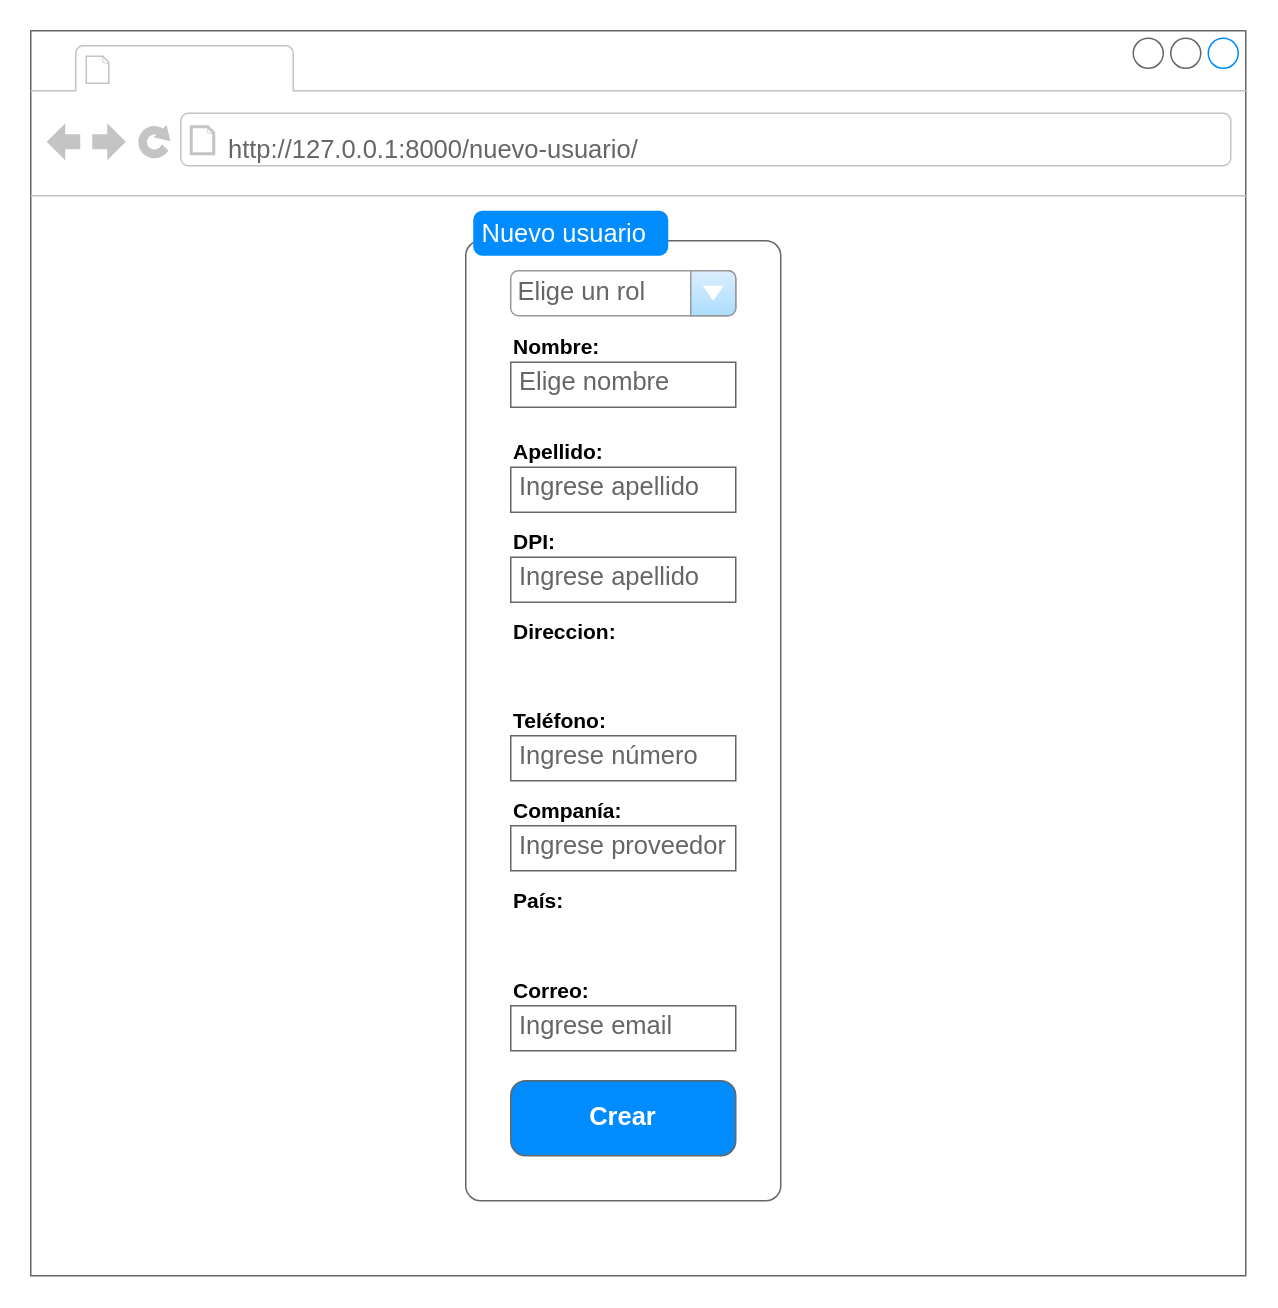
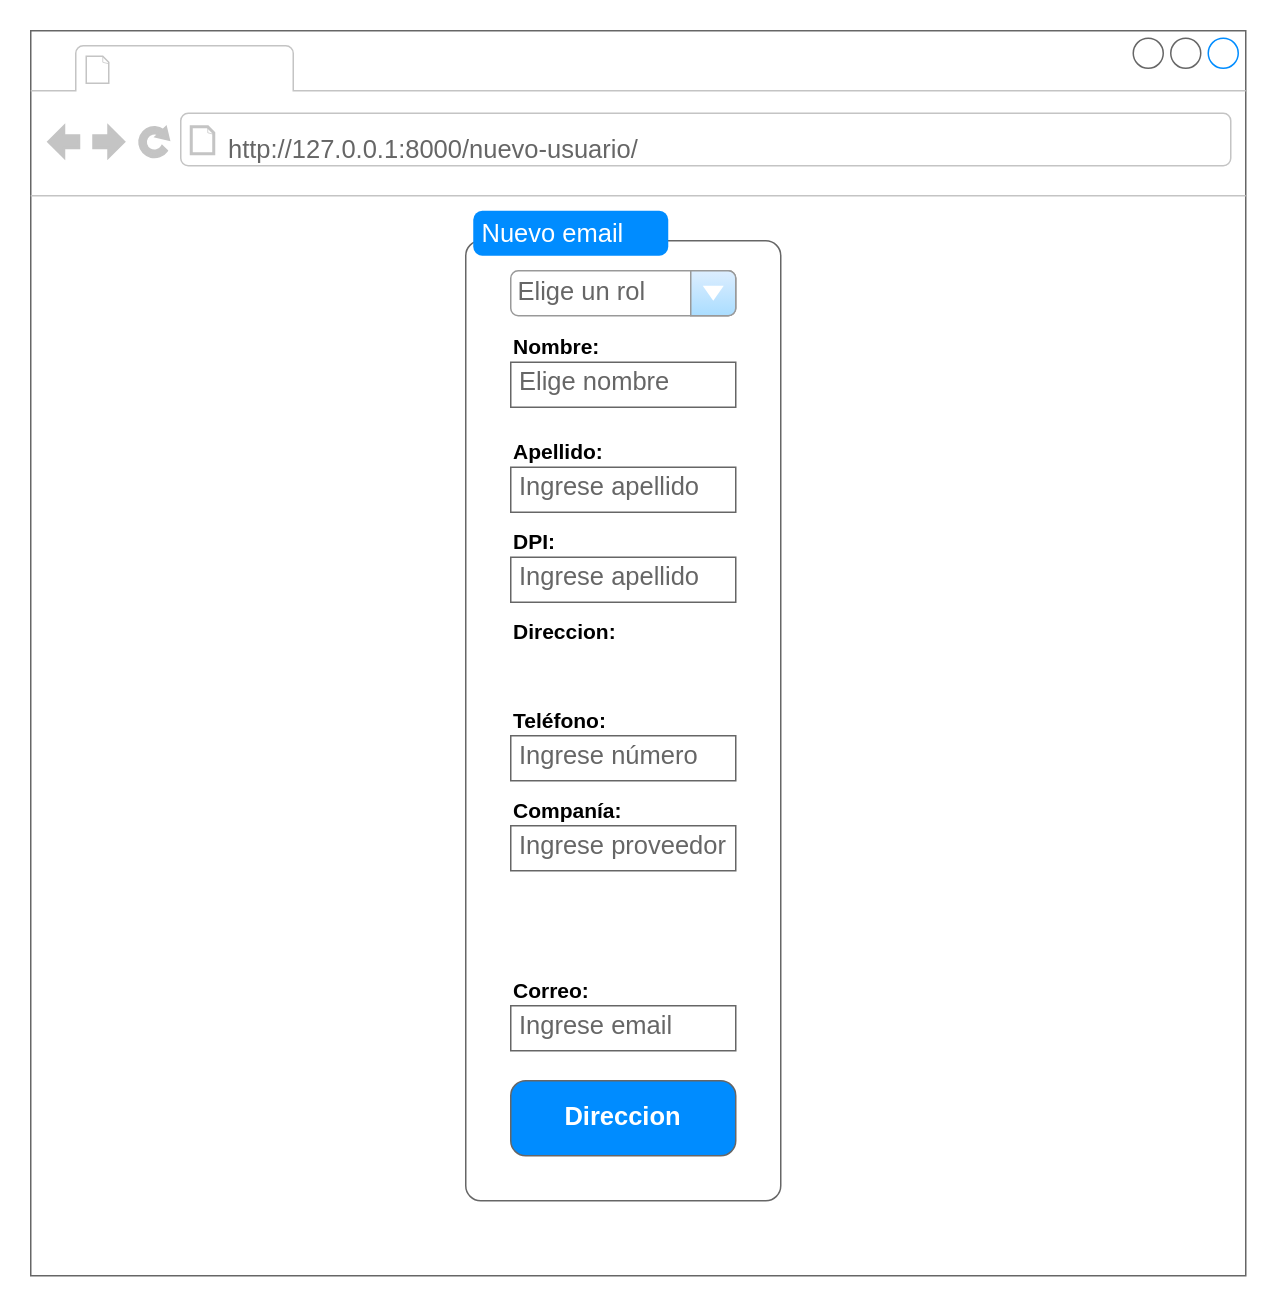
node "Nuevo usuario": label "Nuevo usuario" -> "Nuevo email"
node "País:": removed
node "Crear": label "Crear" -> "Direccion"
